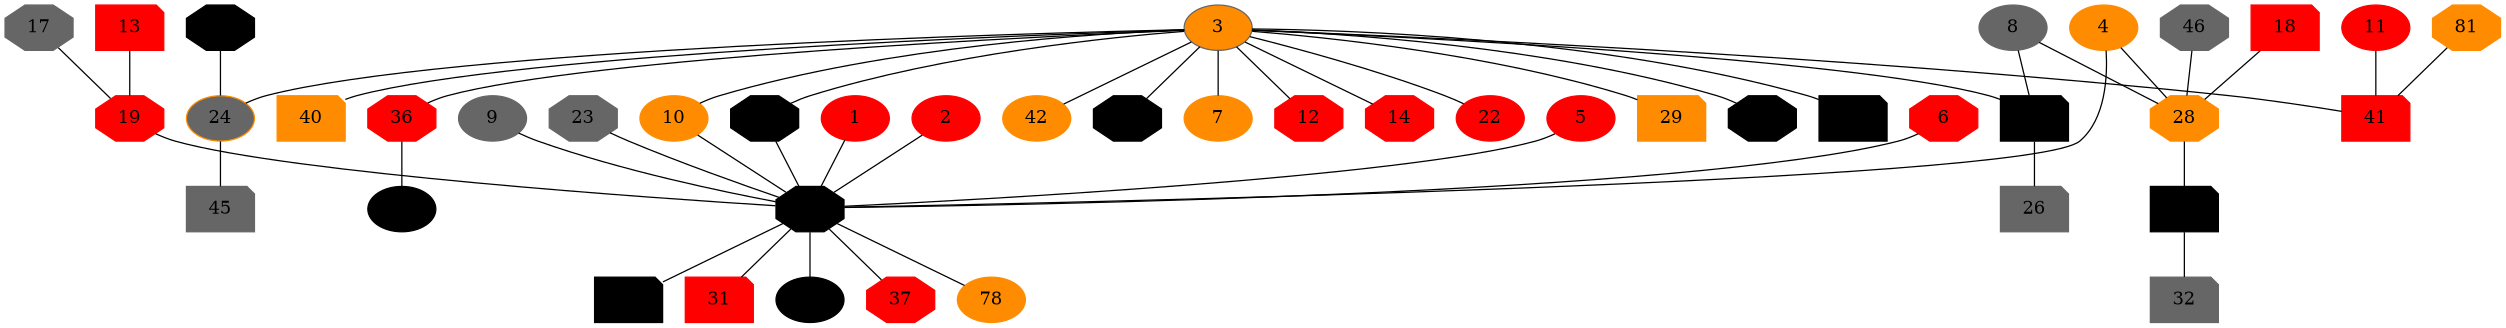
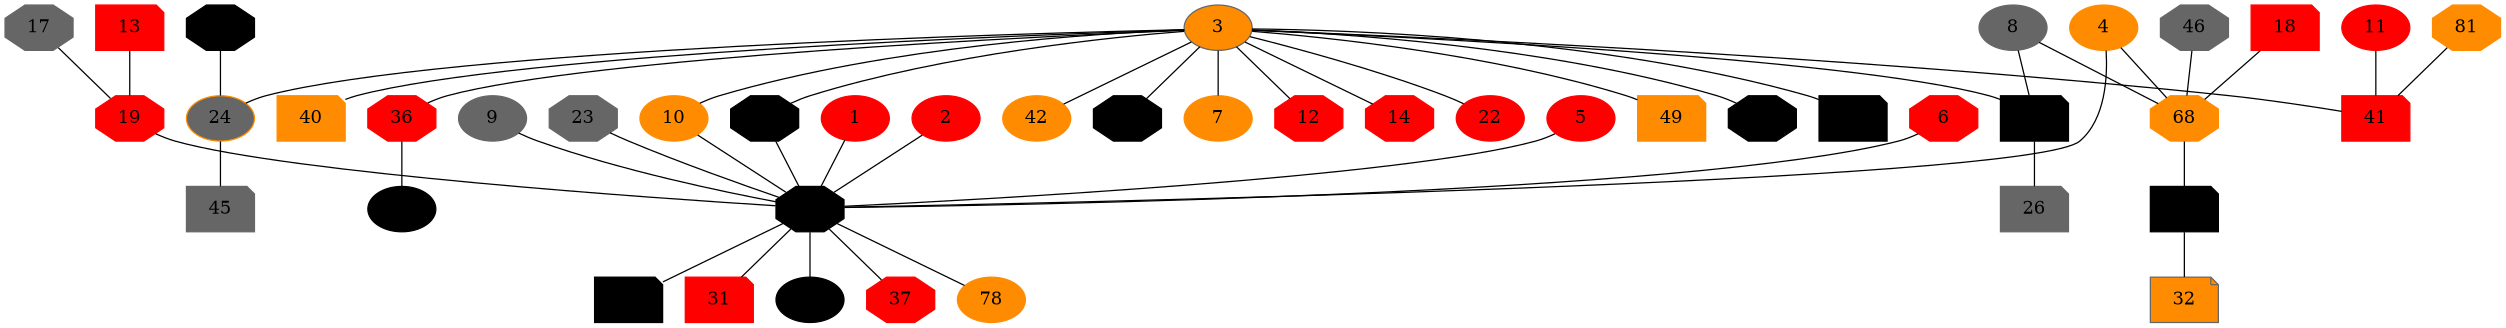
node "29": label "29" -> "49"
node "28": label "28" -> "68"
node "32": fillcolor gray40 -> darkorange
